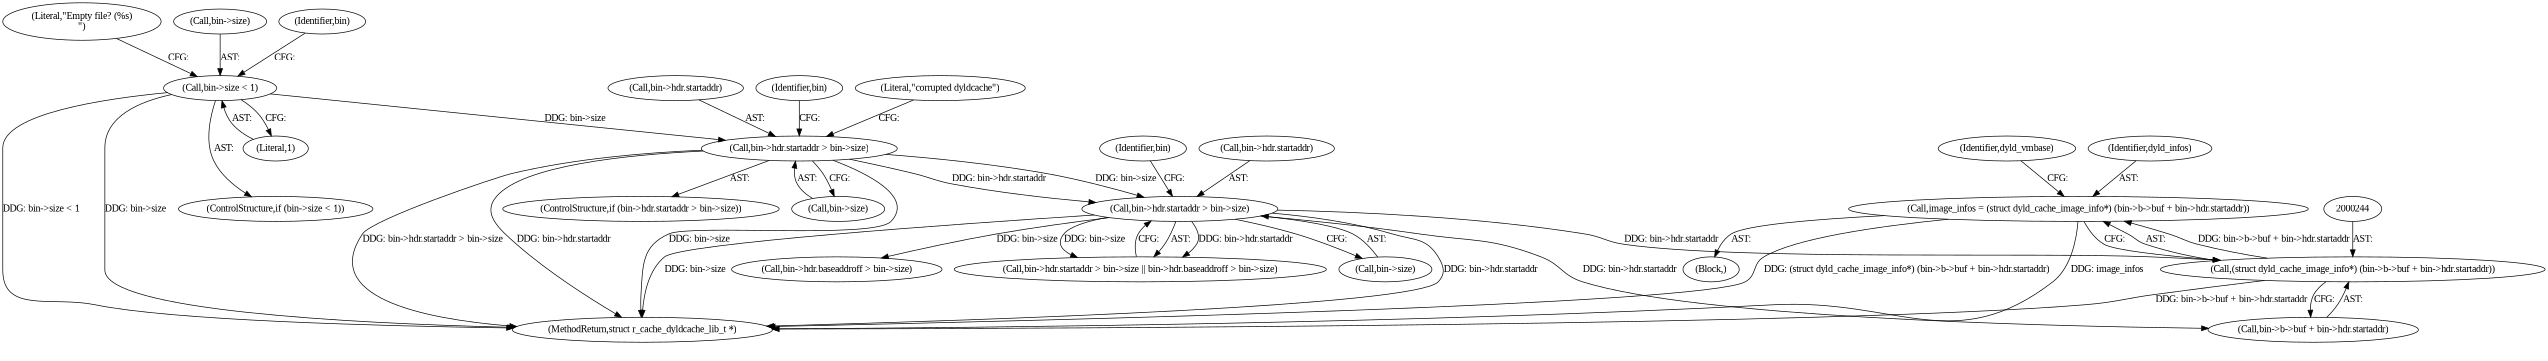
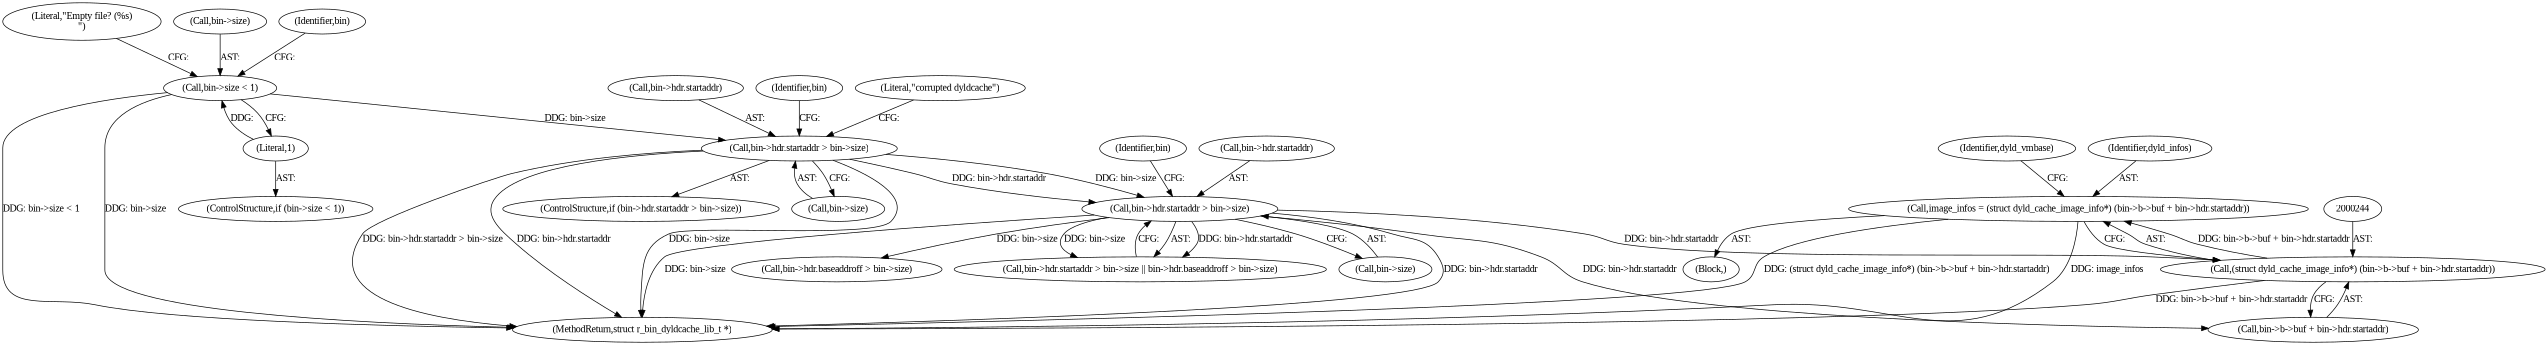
edge "(Literal,1)" -> "(Call,bin->size < 1)": label "AST: " -> "DDG: "
edge "(Call,bin->size < 1)" -> "(ControlStructure,if (bin->size < 1))": now "(Literal,1)" -> "(ControlStructure,if (bin->size < 1))"
node "(MethodReturn,struct r_cache_dyldcache_lib_t *)": label "(MethodReturn,struct r_cache_dyldcache_lib_t *)" -> "(MethodReturn,struct r_bin_dyldcache_lib_t *)"
